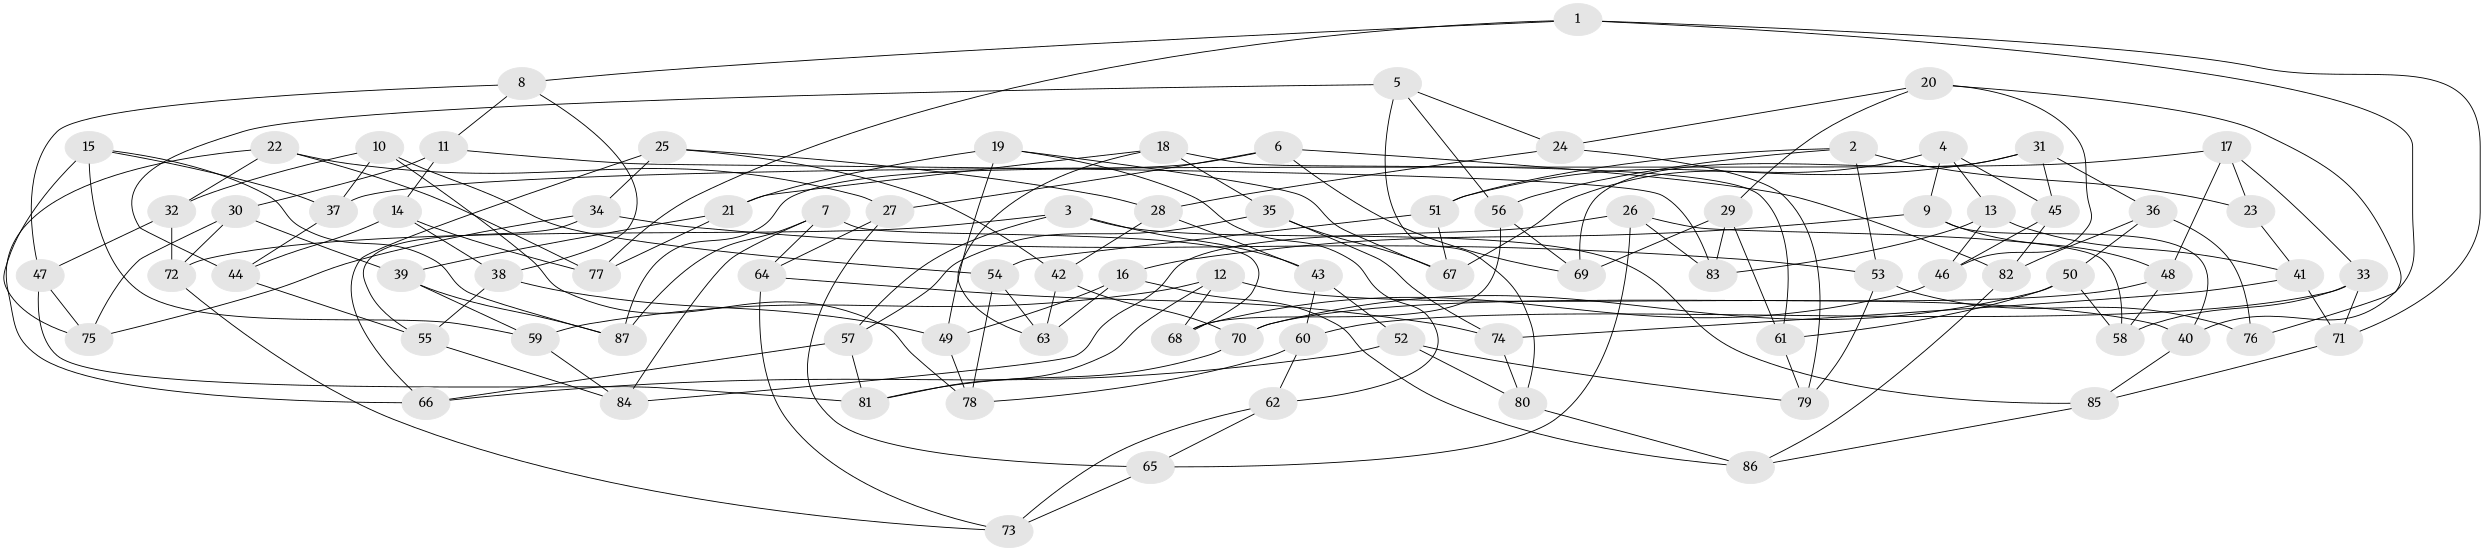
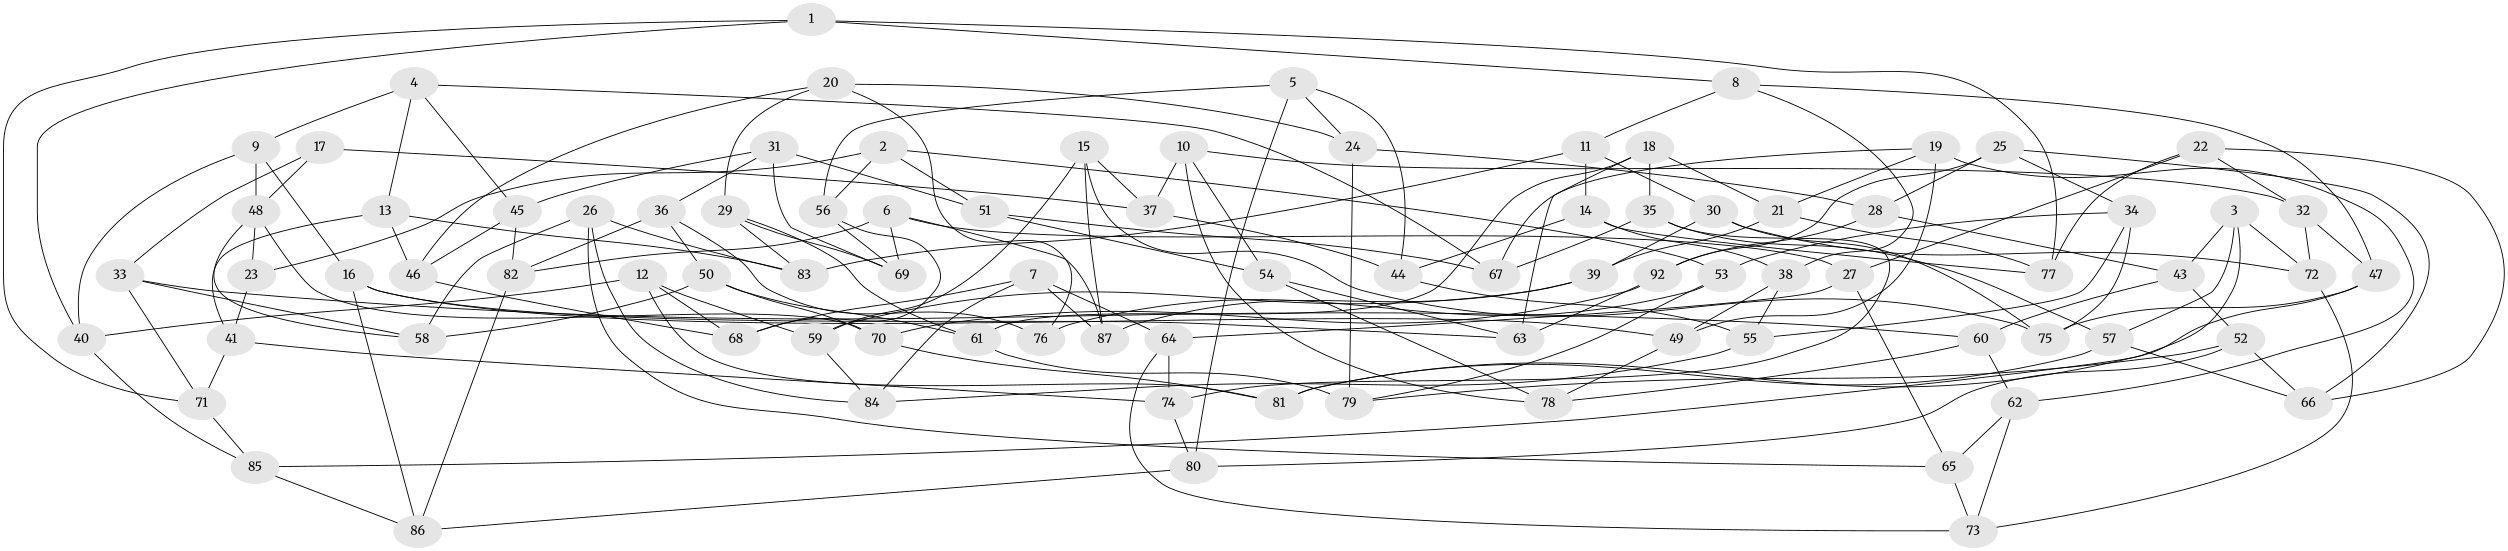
edge "17" -- "23": now "48" -- "23"
node "42": label "42" -> "92"
